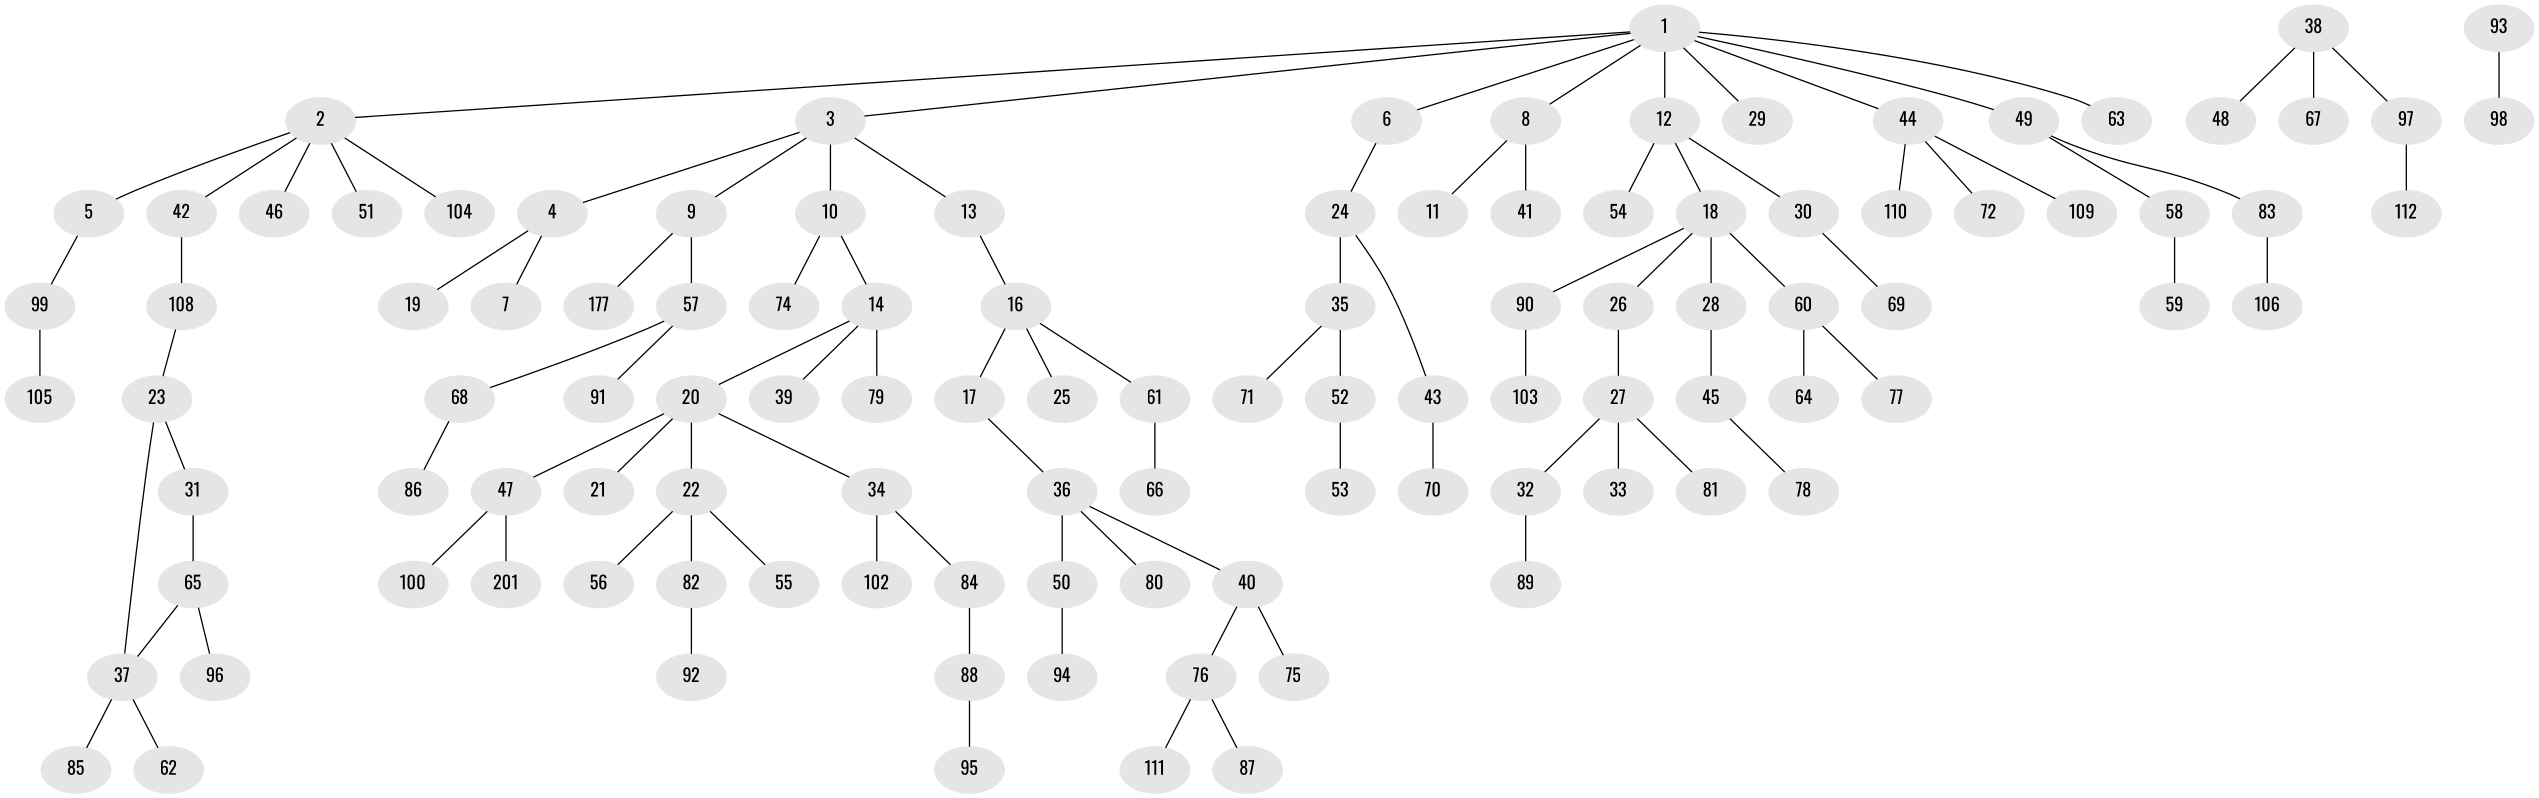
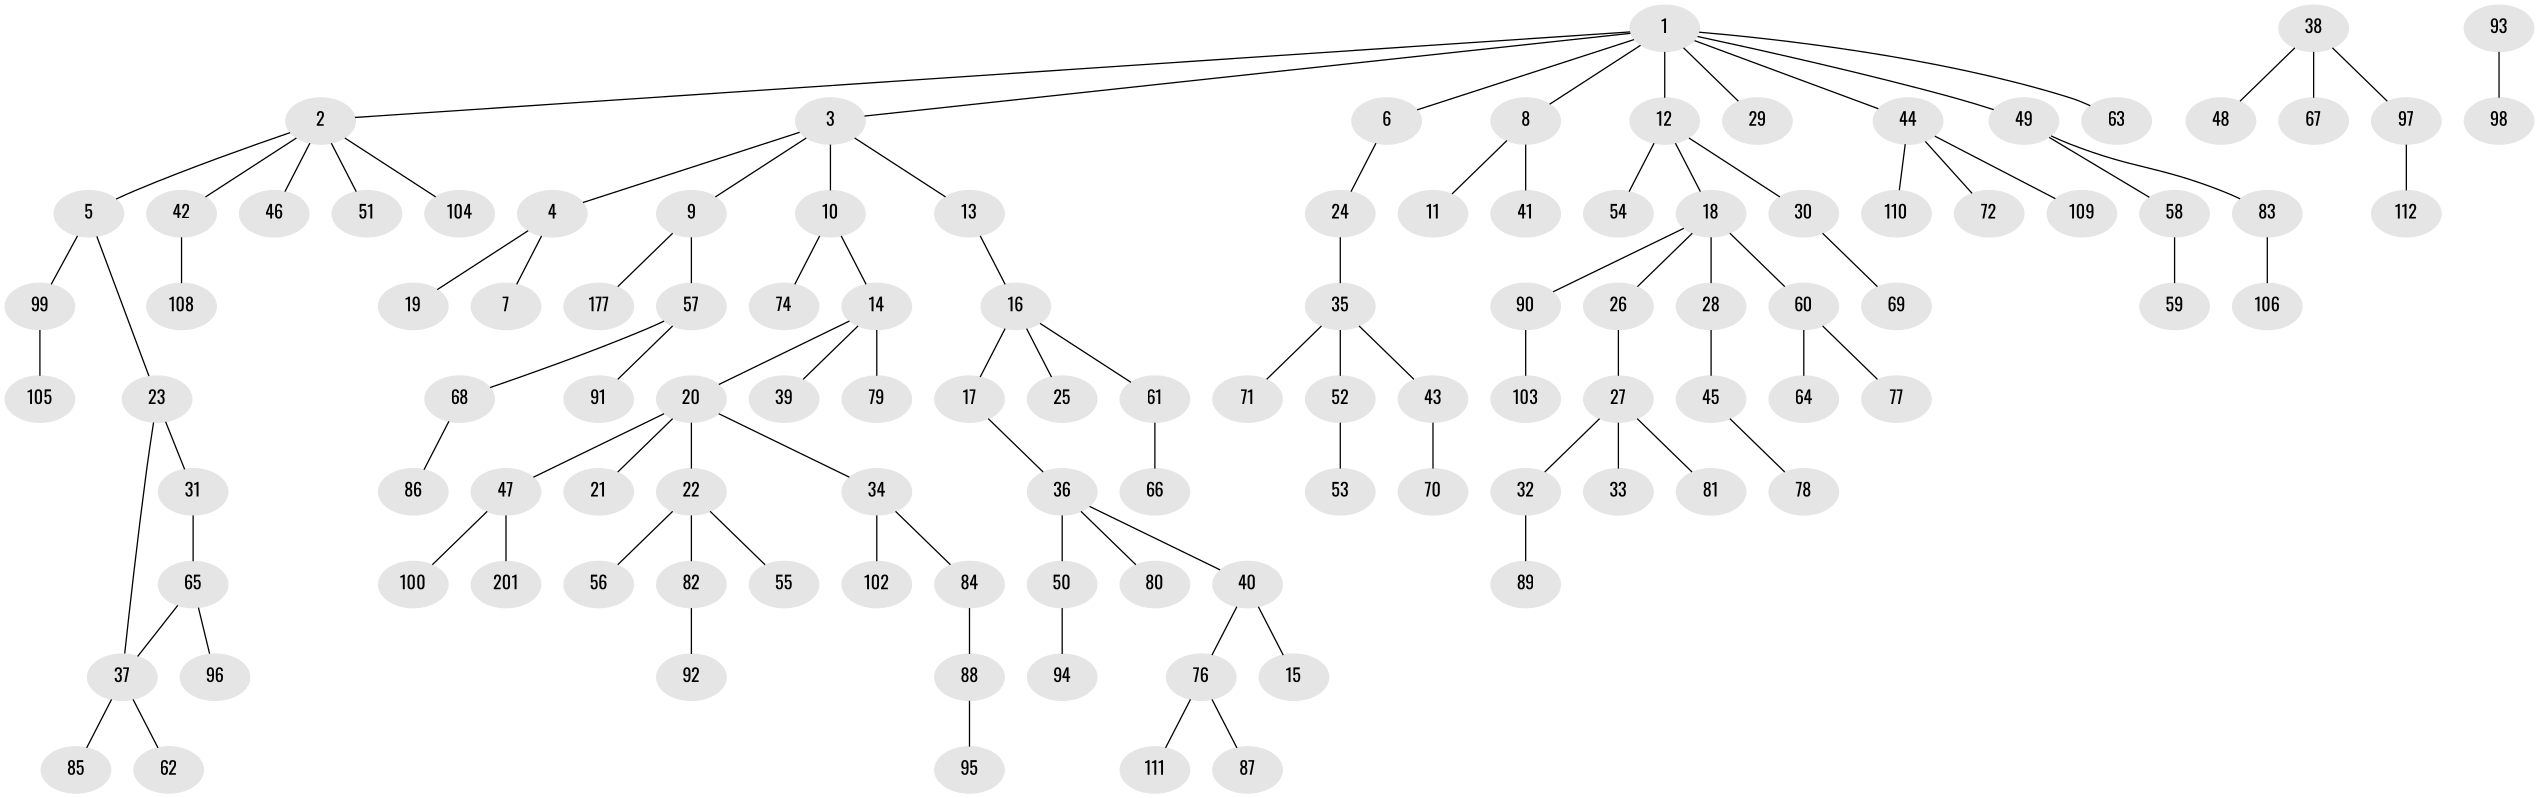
edge "24" -- "43": now "35" -- "43"
edge "108" -- "23": now "5" -- "23"
node "75": label "75" -> "15"
